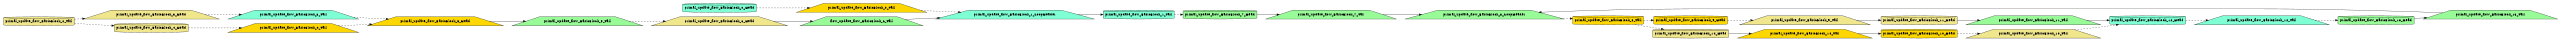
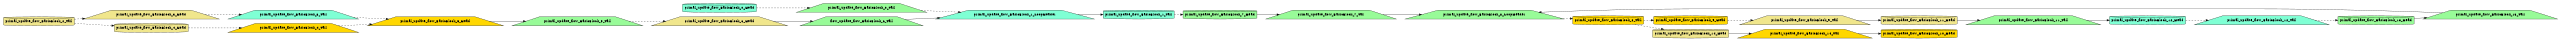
node "primal_update_flow_BasicBlock_0_Tail": fillcolor gold -> palegreen
node "primal_update_flow_BasicBlock_10_Tail": removed
